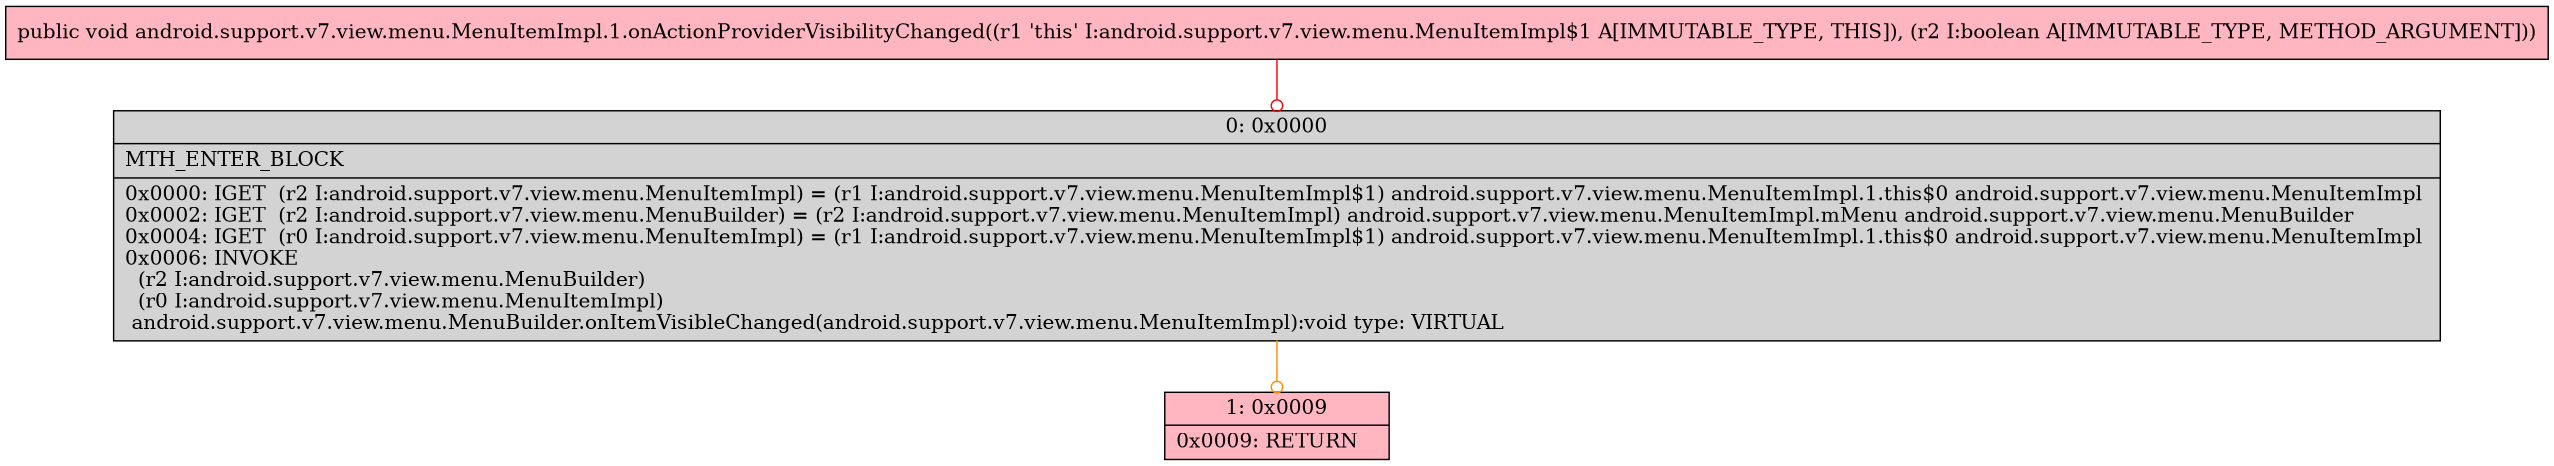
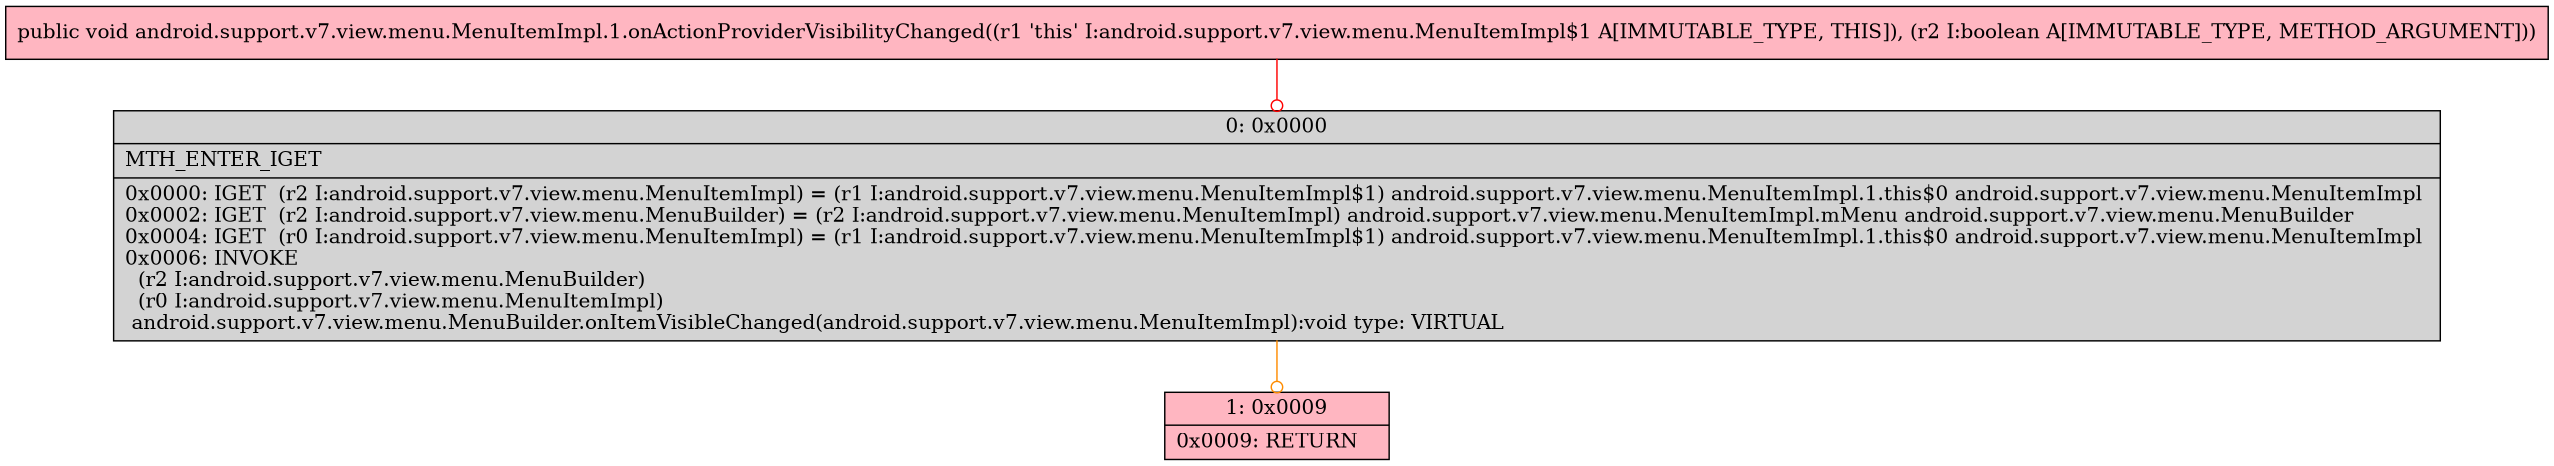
node "0: 0x0000": text "MTH_ENTER_BLOCK" -> "MTH_ENTER_IGET"
